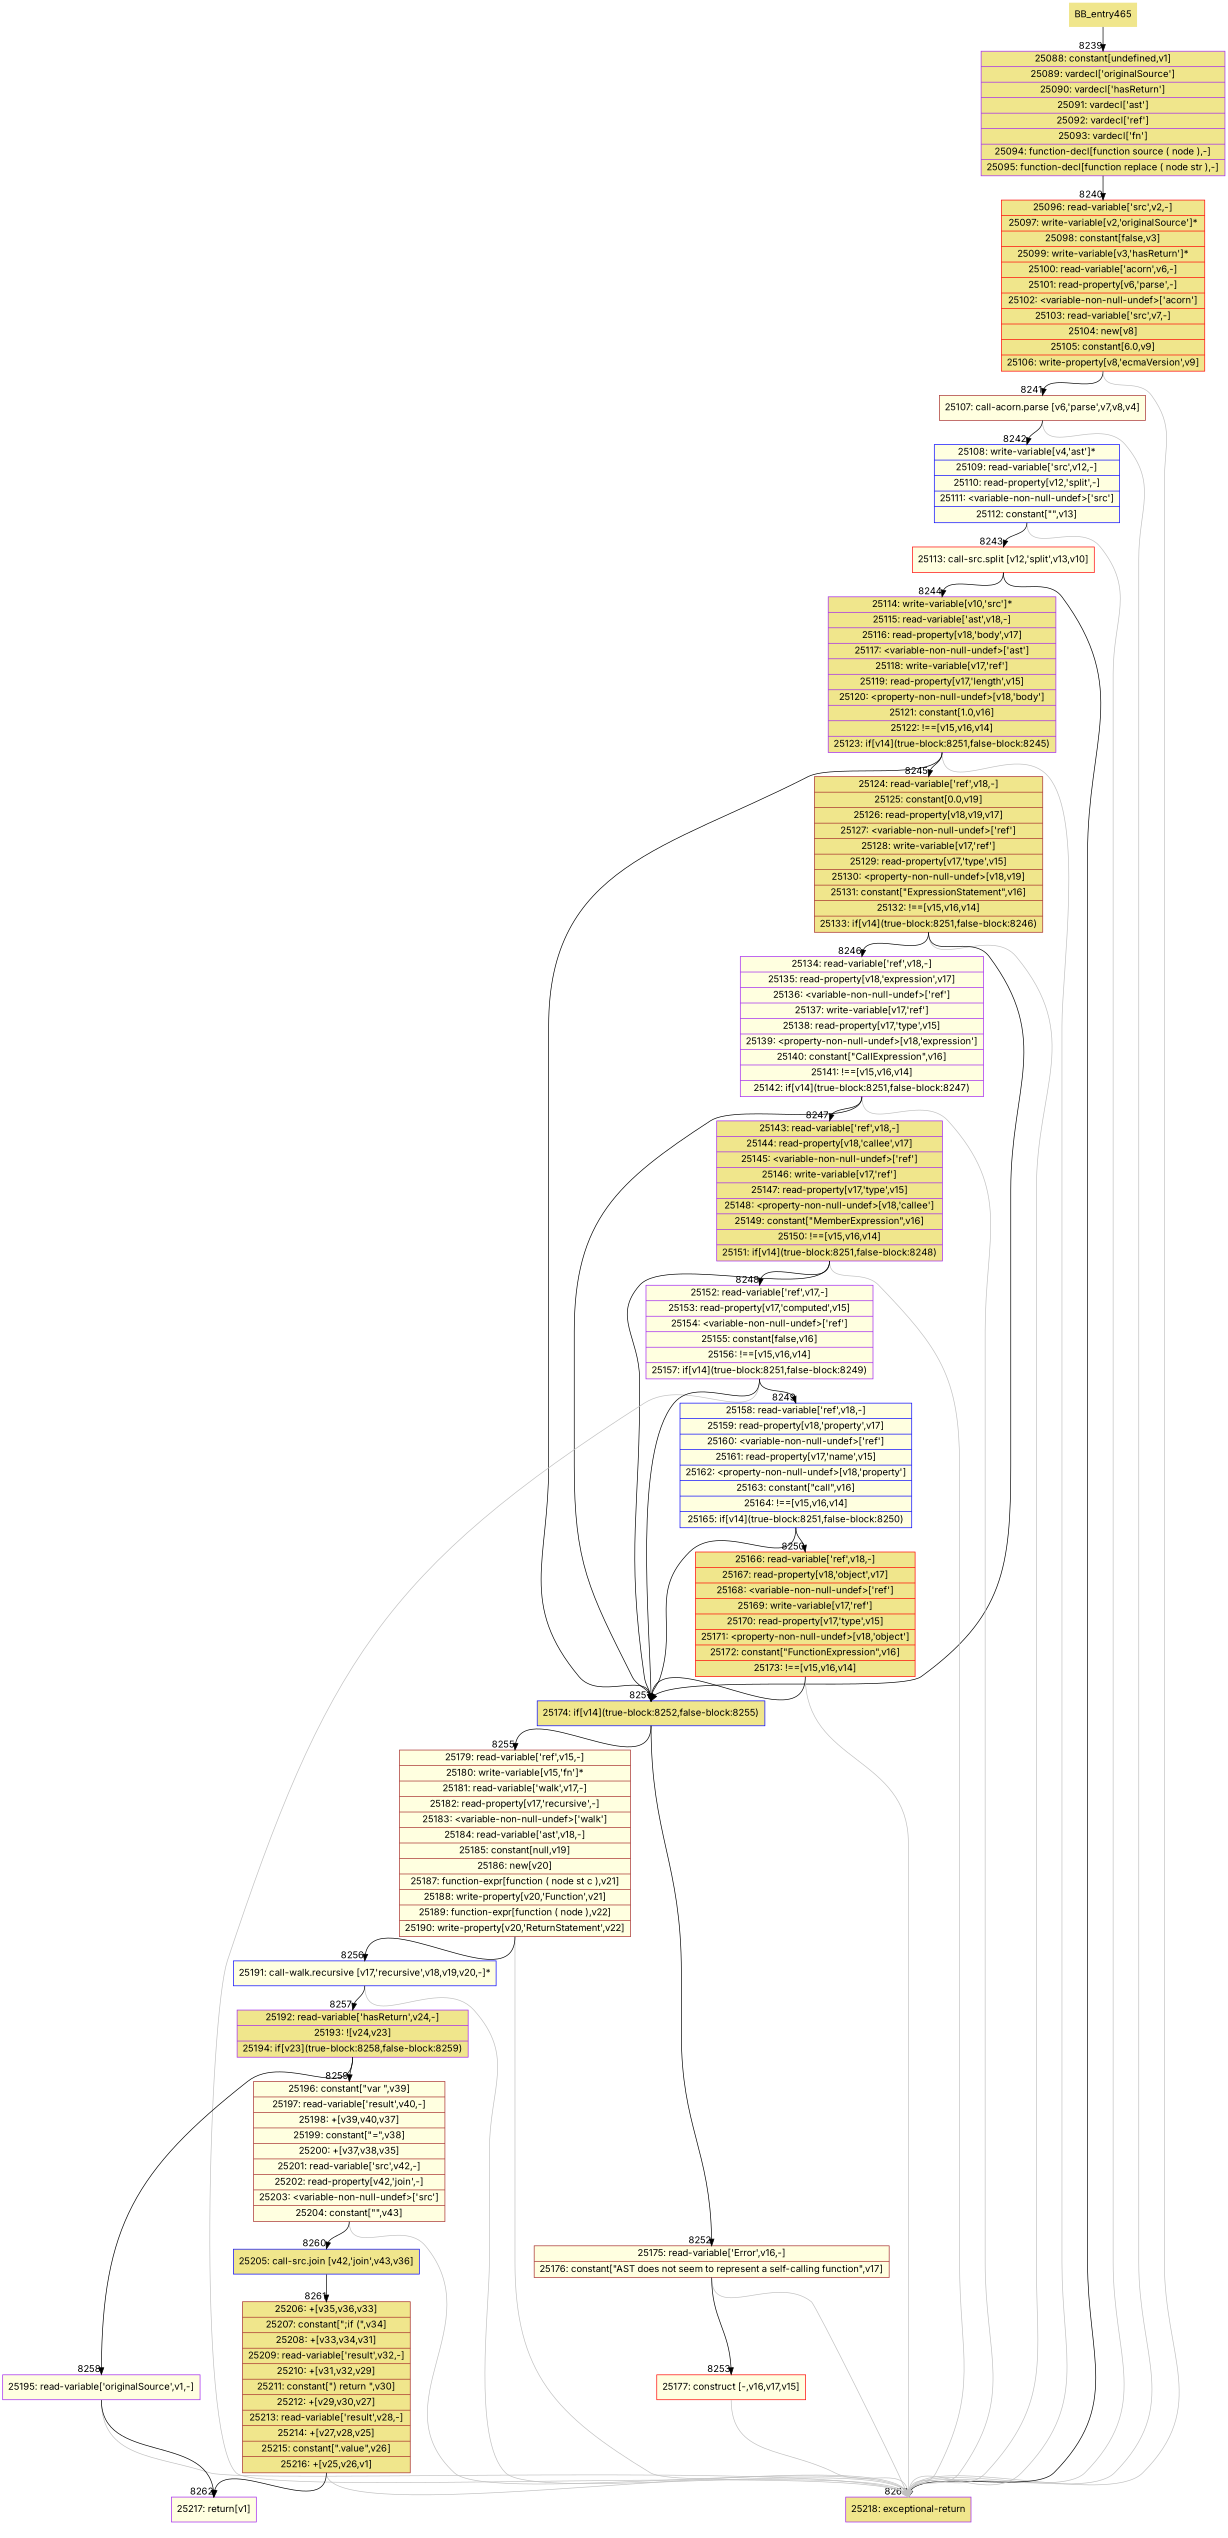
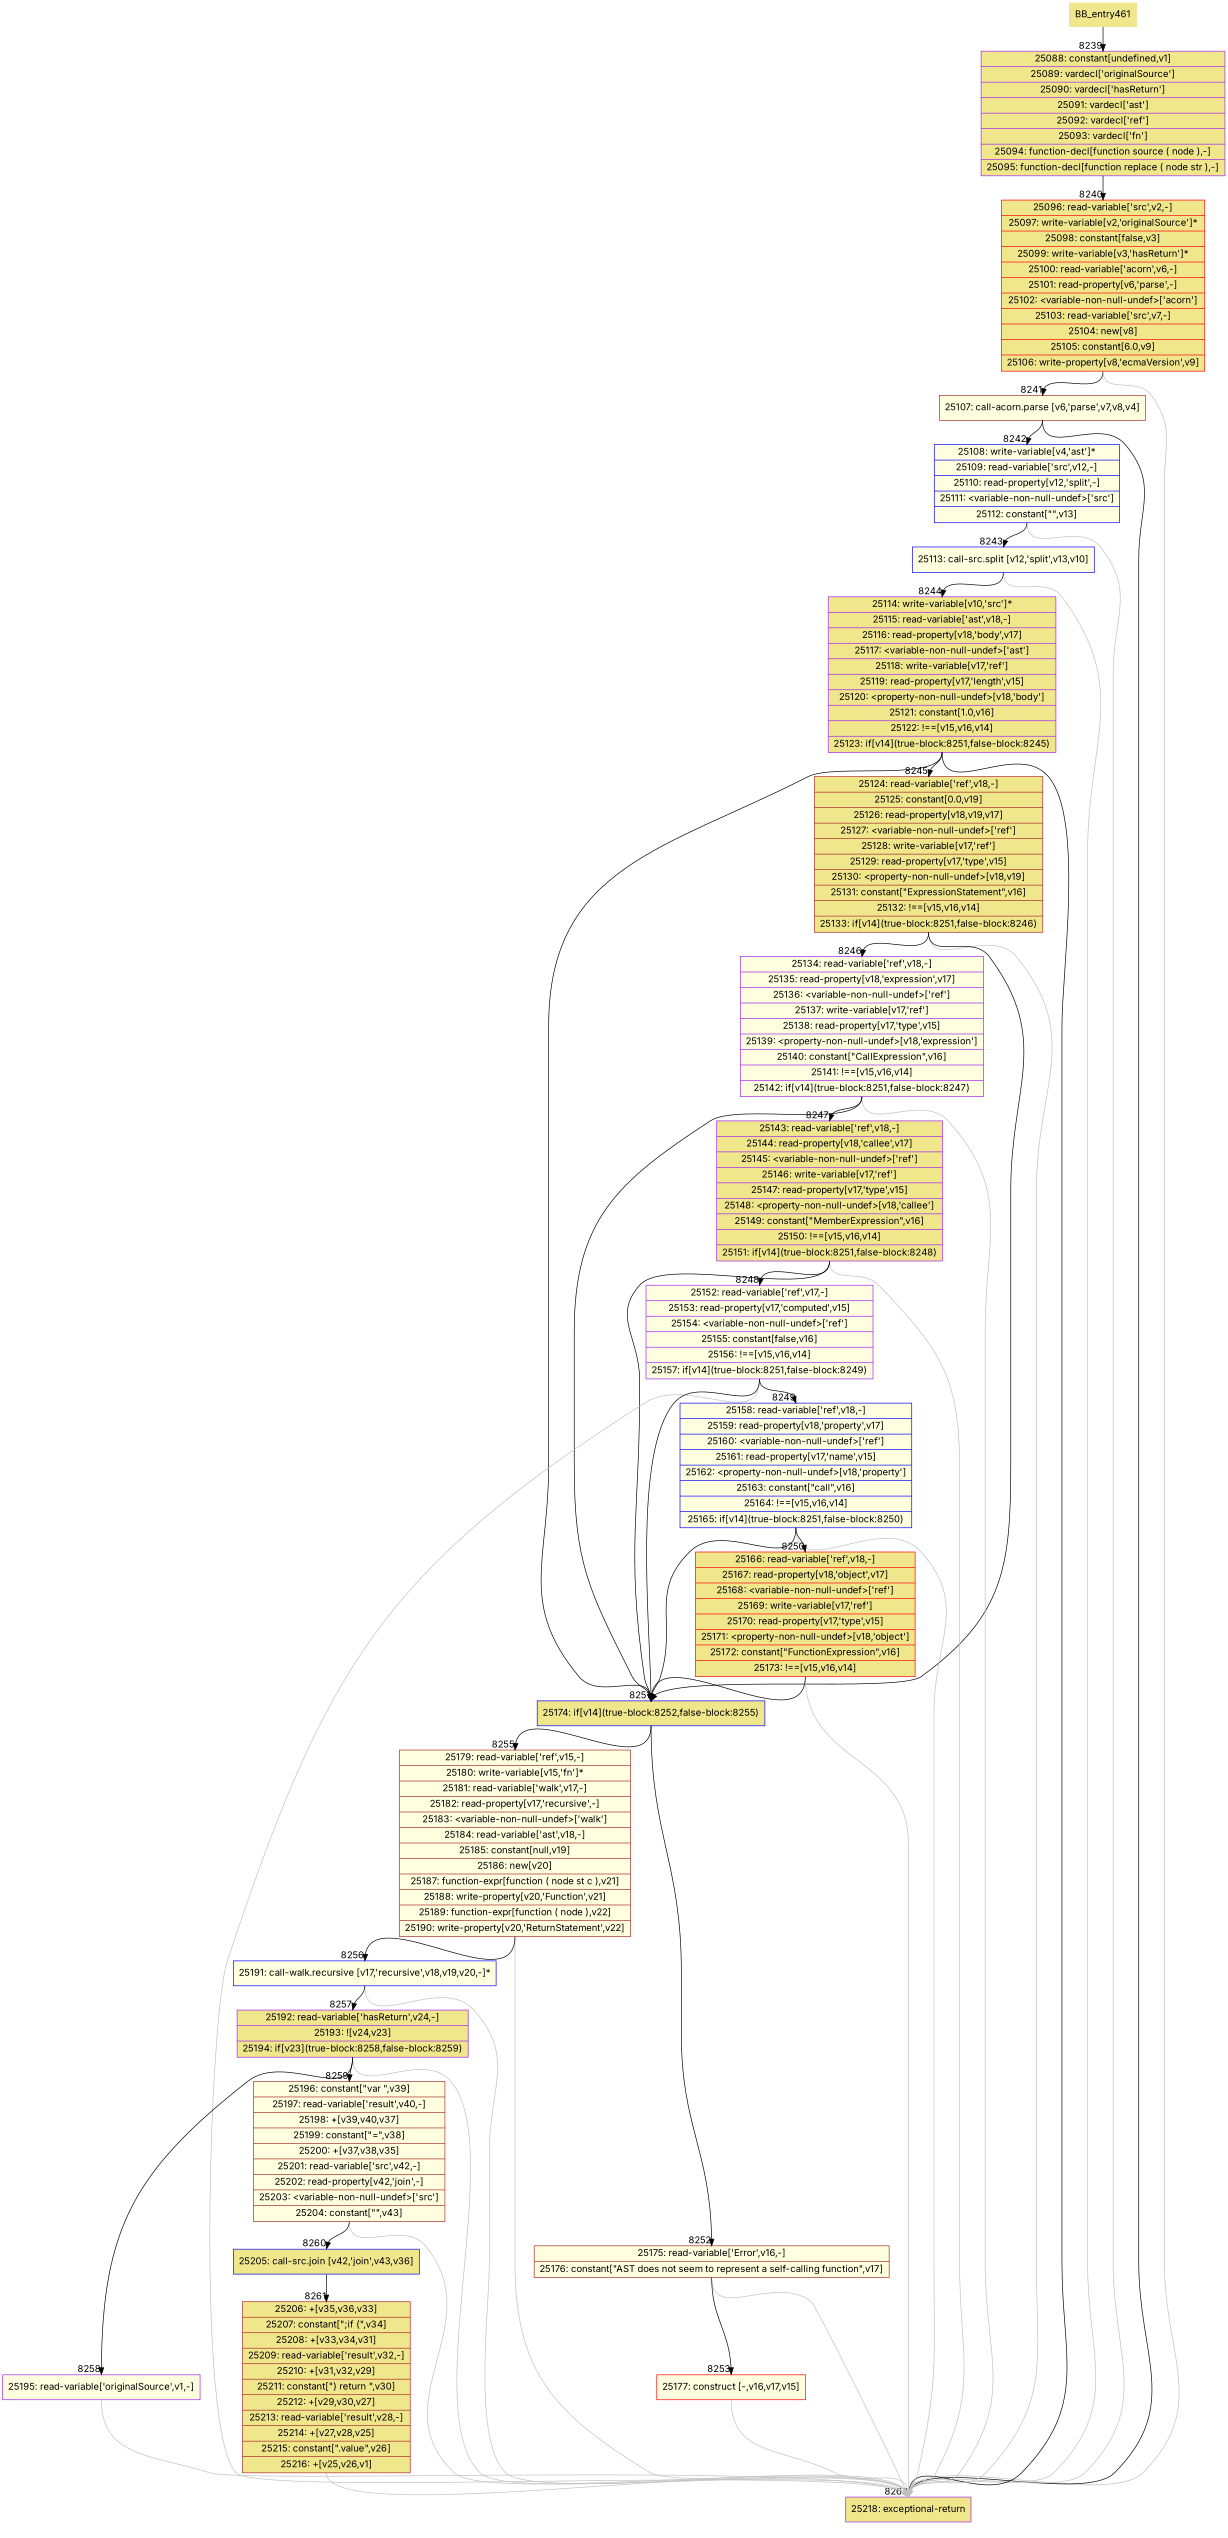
node "BB_entry465": label "BB_entry465" -> "BB_entry461"
node "25113: call-src.split [v12,'split',v13,v10]": color red -> blue
edge "25107: call-acorn.parse [v6,'parse',v7,v8,v4]" -> "25218: exceptional-return": color gray -> black
edge "25113: call-src.split [v12,'split',v13,v10]" -> "25218: exceptional-return": color black -> gray
edge "25114: write-variable[v10,'src']*" -> "25218: exceptional-return": color gray -> black
edge "25158: read-variable['ref',v18,-]" -> "25218: exceptional-return": added
edge "25192: read-variable['hasReturn',v24,-]" -> "25218: exceptional-return": added
node "25217: return[v1]": removed
